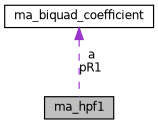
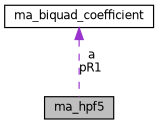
node "ma_hpf1": label "ma_hpf1" -> "ma_hpf5"
